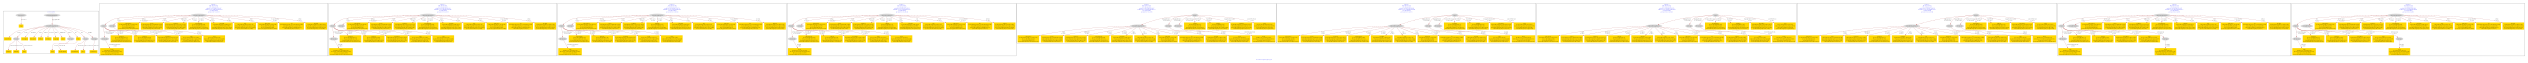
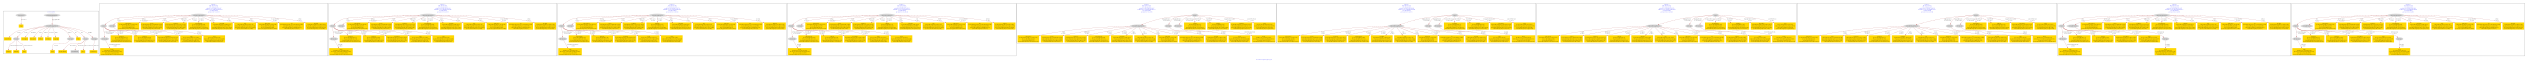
node "Owner": removed
edge "Title" -> "sitterDeathDate": now "Person2" -> "sitterDeathDate"
node "sitterBirthDate": fillcolor gold -> lightgray
